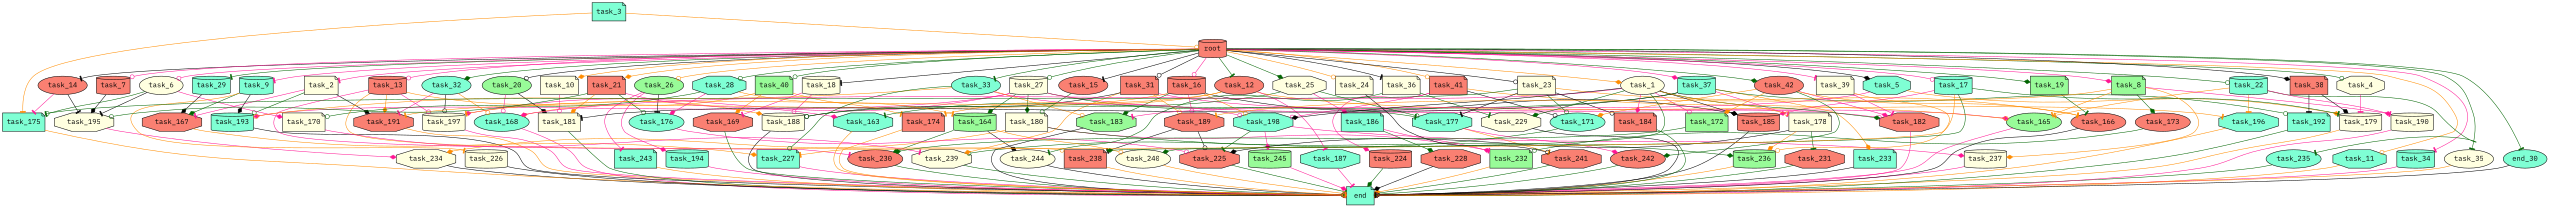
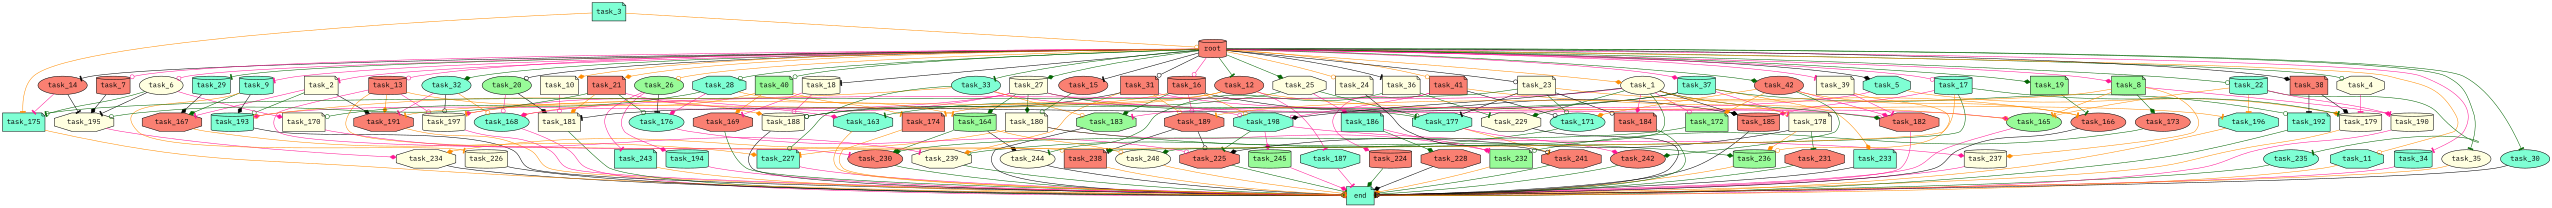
edge "root" -> "task_27": arrowhead odot -> diamond
node "end_30": label "end_30" -> "task_30"
